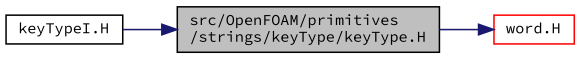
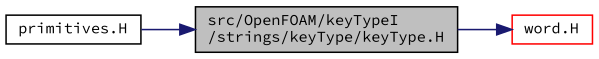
node "keyTypeI.H": label "keyTypeI.H" -> "primitives.H"
node "src/OpenFOAM/primitives /strings/keyType/keyType.H": label "src/OpenFOAM/primitives /strings/keyType/keyType.H" -> "src/OpenFOAM/keyTypeI /strings/keyType/keyType.H"
